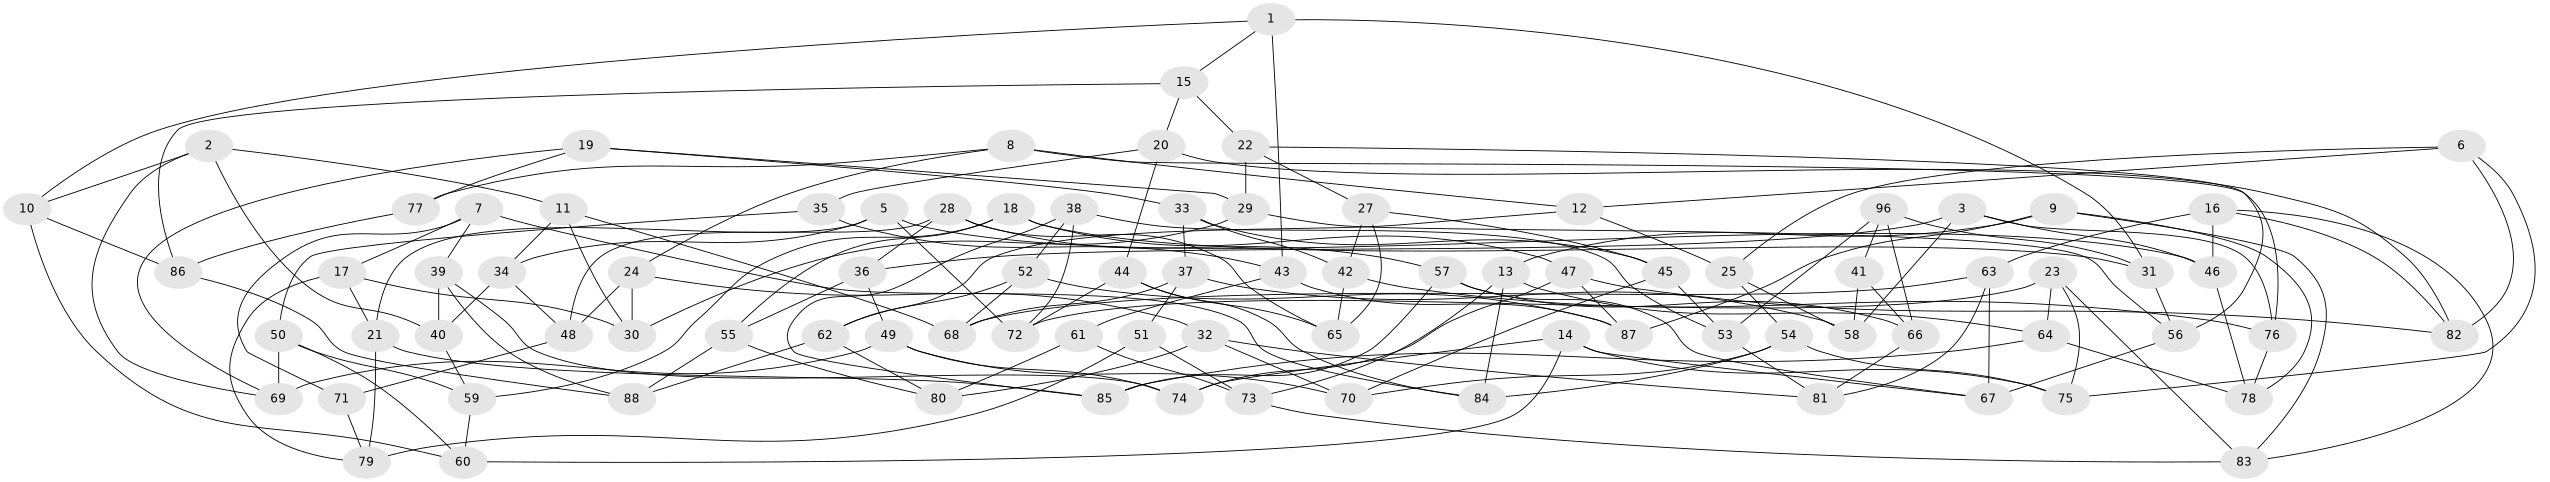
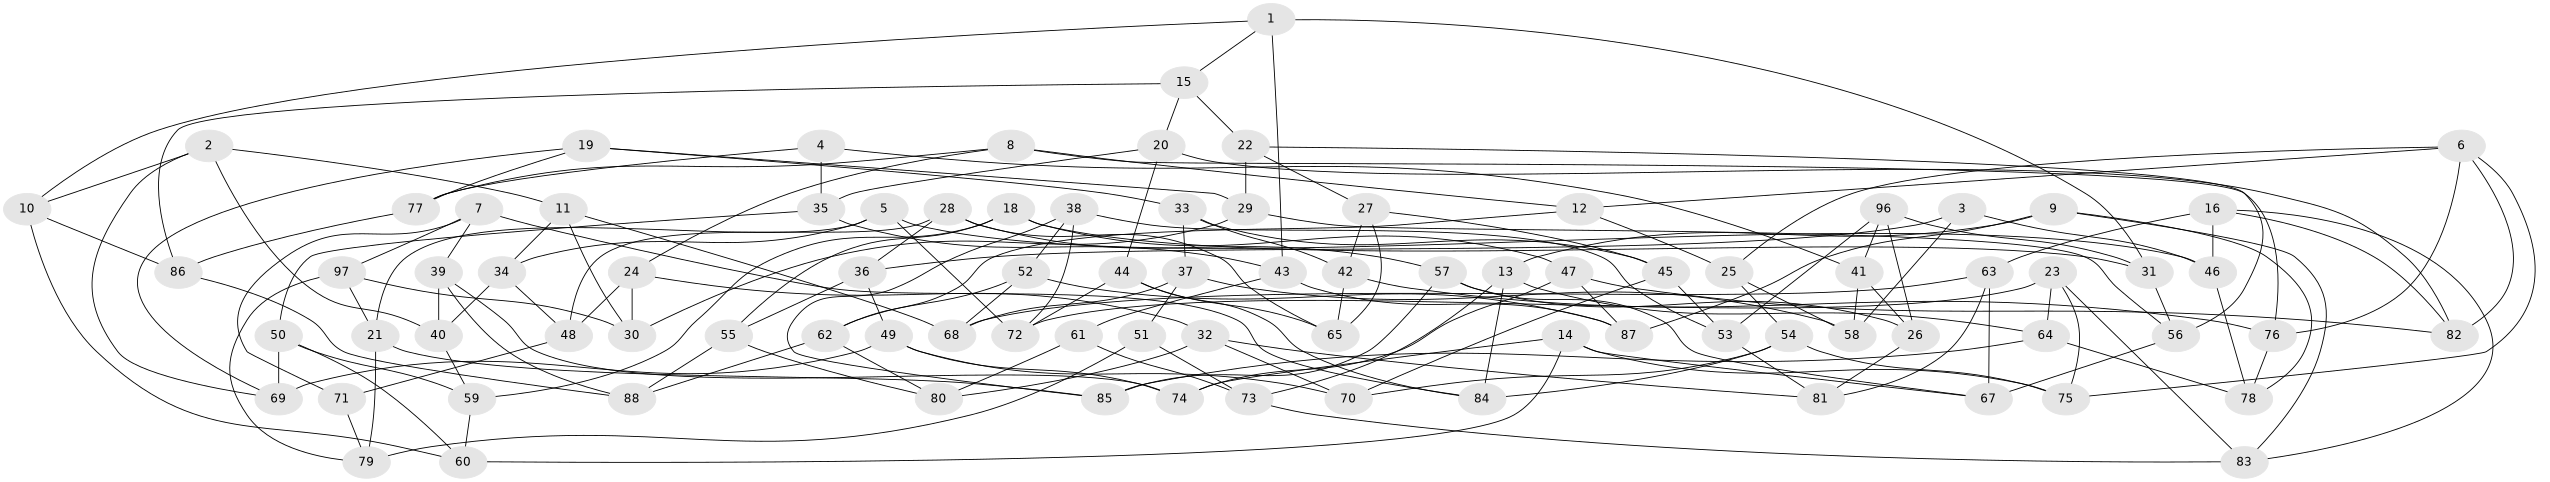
node "4": added
edge "3" -- "76": now "6" -- "76"
node "17": label "17" -> "97"
node "66": label "66" -> "26"
